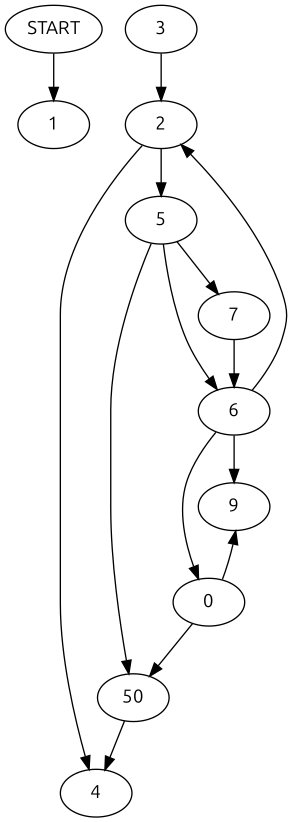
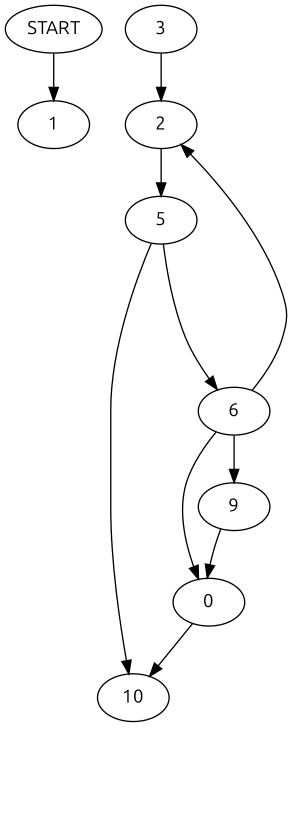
node "7": removed
edge "0" -> "9": reversed
node "50": label "50" -> "10"
node "4": removed
